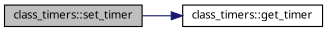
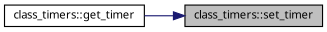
edge "class_timers::set_timer" -> "class_timers::get_timer": reversed
